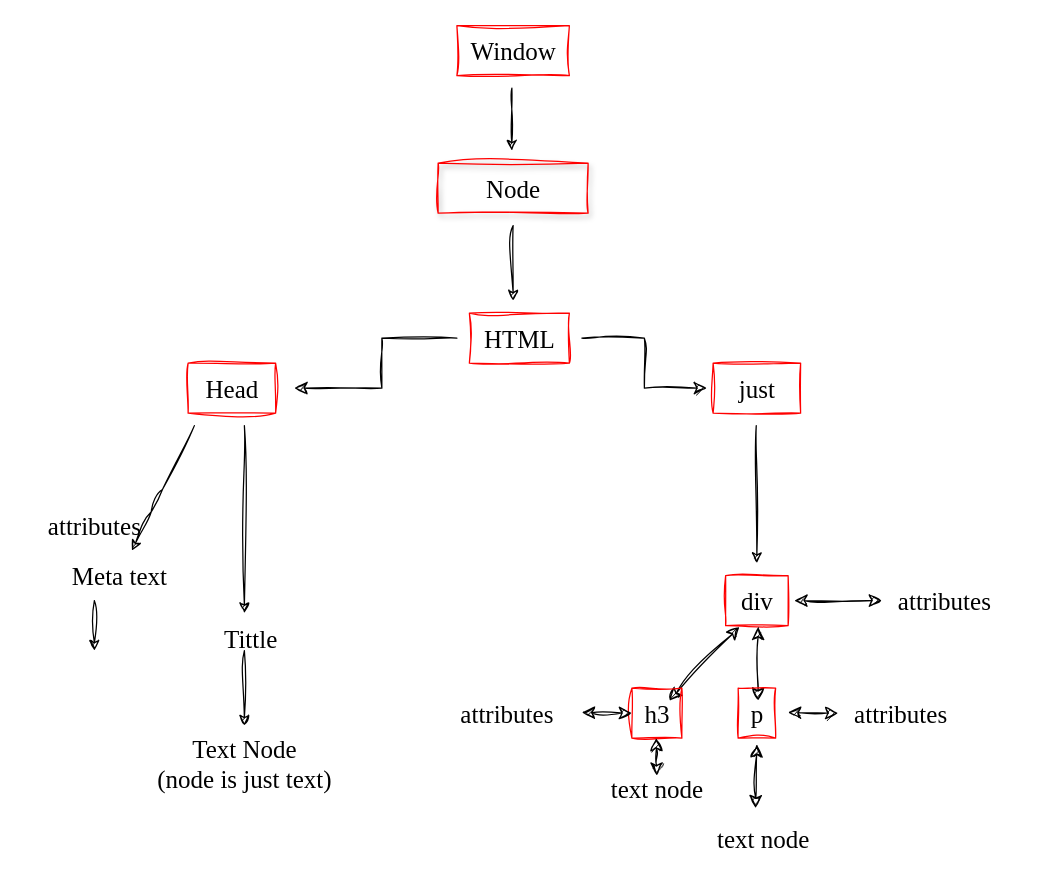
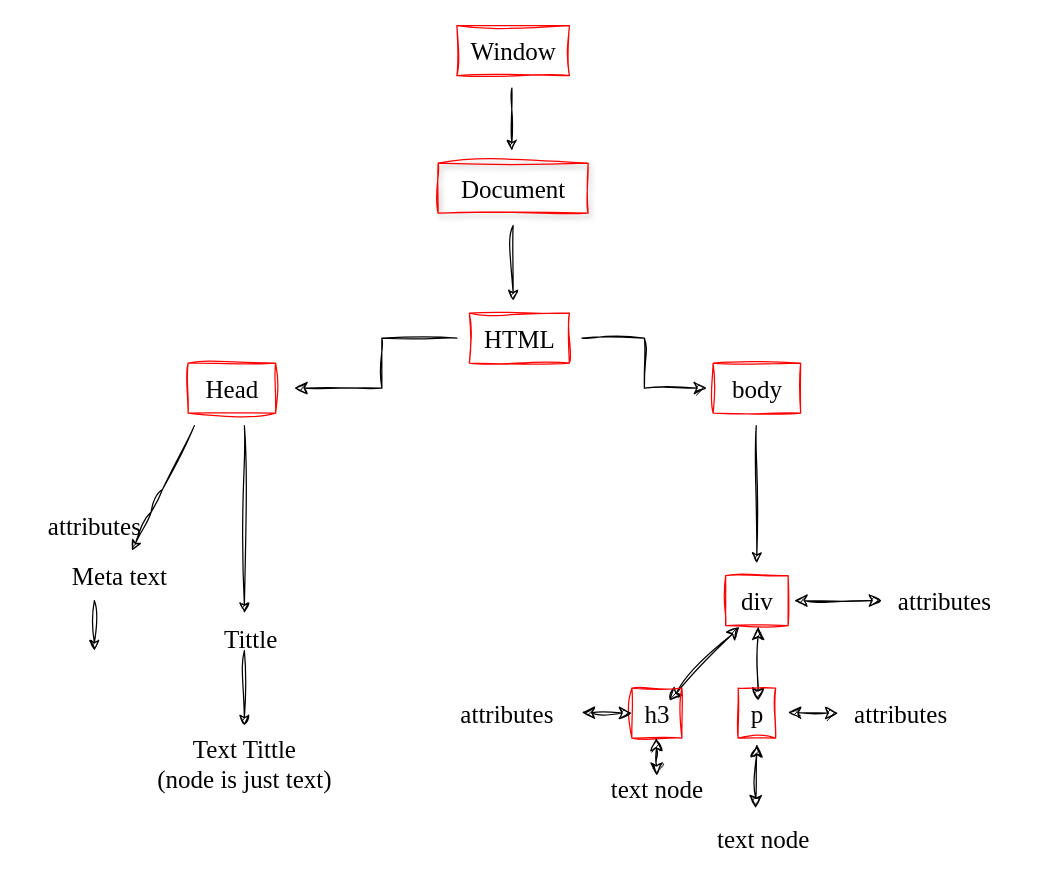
node "Node": label "Node" -> "Document"
node "just": label "just" -> "body"
node "Text Node (node is just text)": label "Text Node (node is just text)" -> "Text Tittle (node is just text)"
